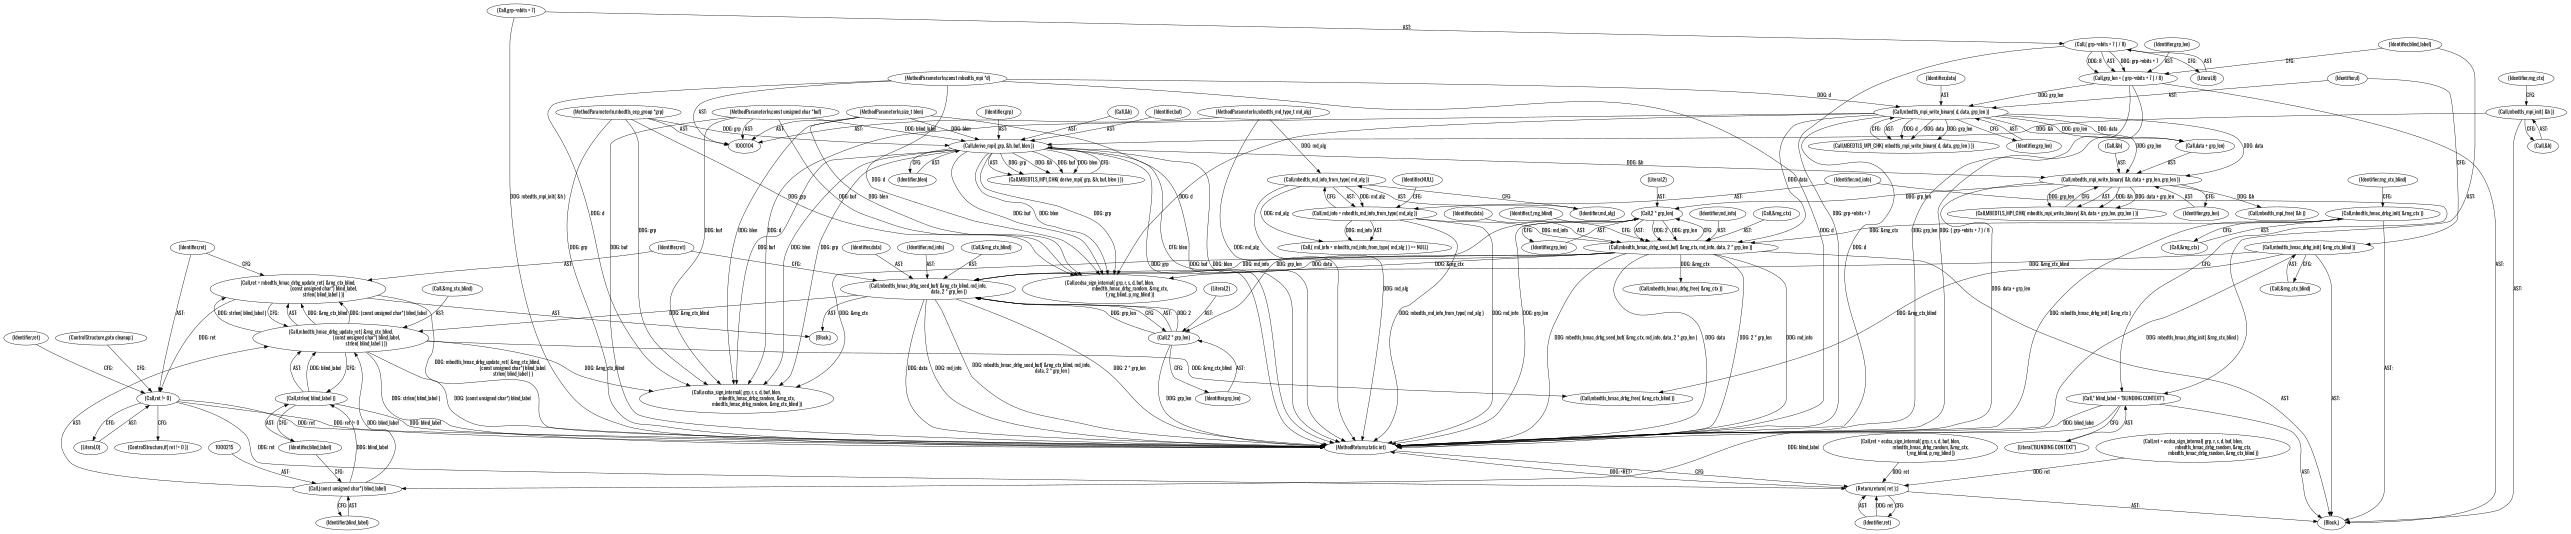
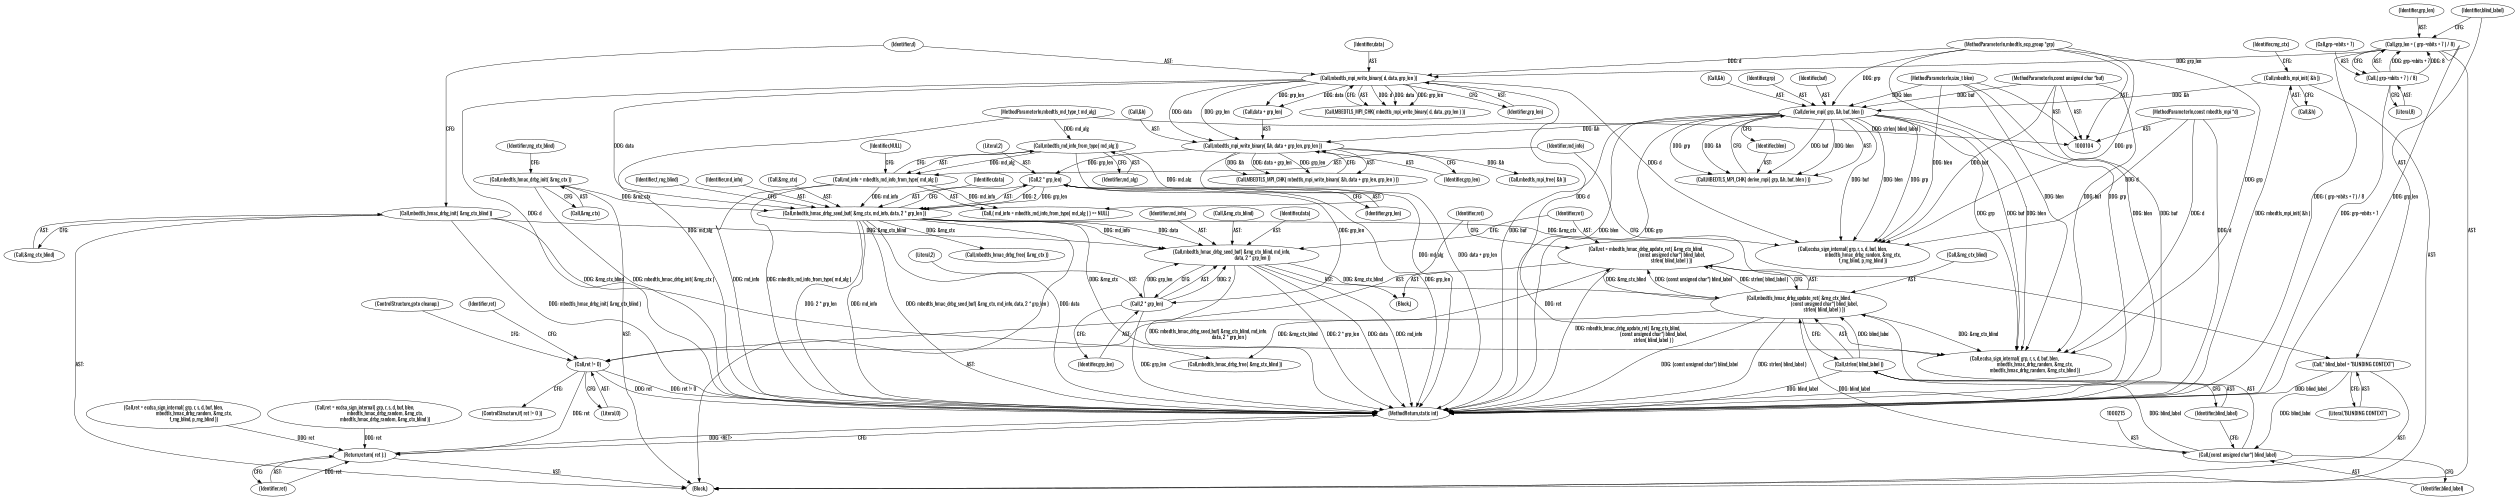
edge "(Call,grp_len = ( grp->nbits + 7 ) / 8)" -> "(Call,( grp->nbits + 7 ) / 8)": added, label "CFG:"
edge "(MethodParameterIn,const mbedtls_mpi *d)" -> "(Call,mbedtls_mpi_write_binary( d, data, grp_len ))": now "(MethodParameterIn,mbedtls_ecp_group *grp)" -> "(Call,mbedtls_mpi_write_binary( d, data, grp_len ))"
edge "(MethodParameterIn,mbedtls_md_type_t md_alg)" -> "1000104": label "AST: " -> "DDG: strlen( blind_label )"
edge "(MethodParameterIn,const unsigned char *buf)" -> "(Call,derive_mpi( grp, &h, buf, blen ))": label "DDG: blind_label" -> "DDG: buf"
edge "(Identifier,blen)" -> "(Call,derive_mpi( grp, &h, buf, blen ))": now "(Identifier,blen)" -> "(Call,MBEDTLS_MPI_CHK( derive_mpi( grp, &h, buf, blen ) ))"
edge "(MethodParameterIn,size_t blen)" -> "(MethodReturn,static int)": label "CFG: blen" -> "DDG: blen"
edge "(Call,grp->nbits + 7)" -> "(MethodReturn,static int)": now "(Call,mbedtls_mpi_init( &h ))" -> "(MethodReturn,static int)"
